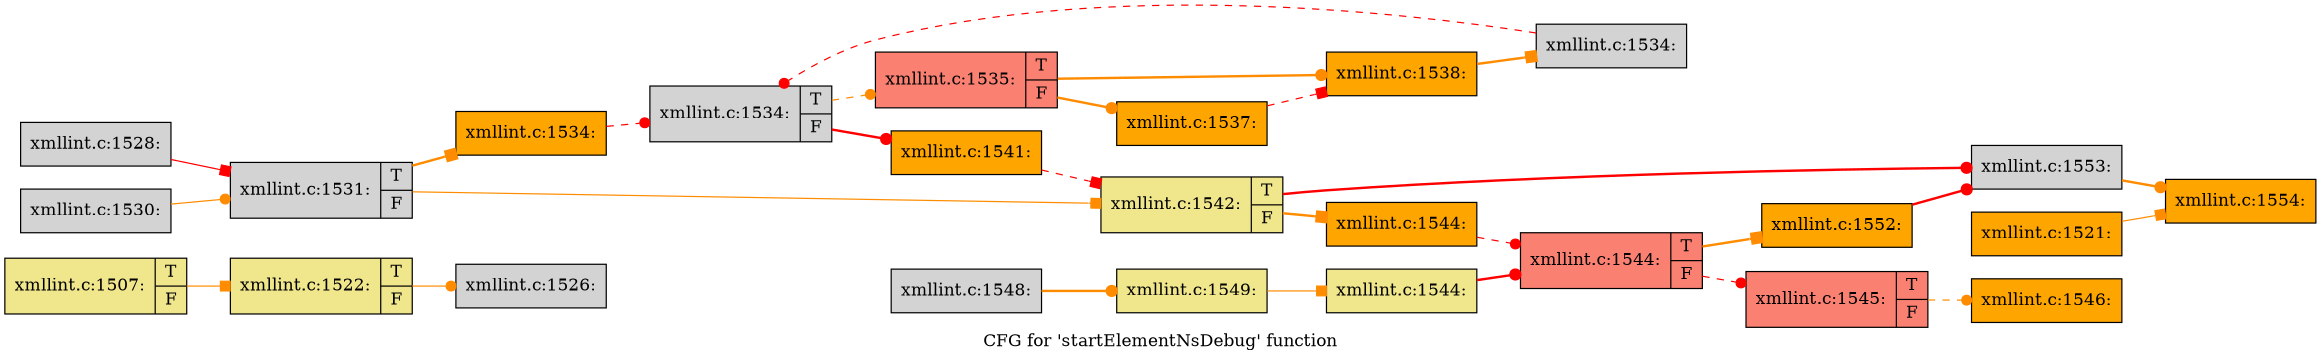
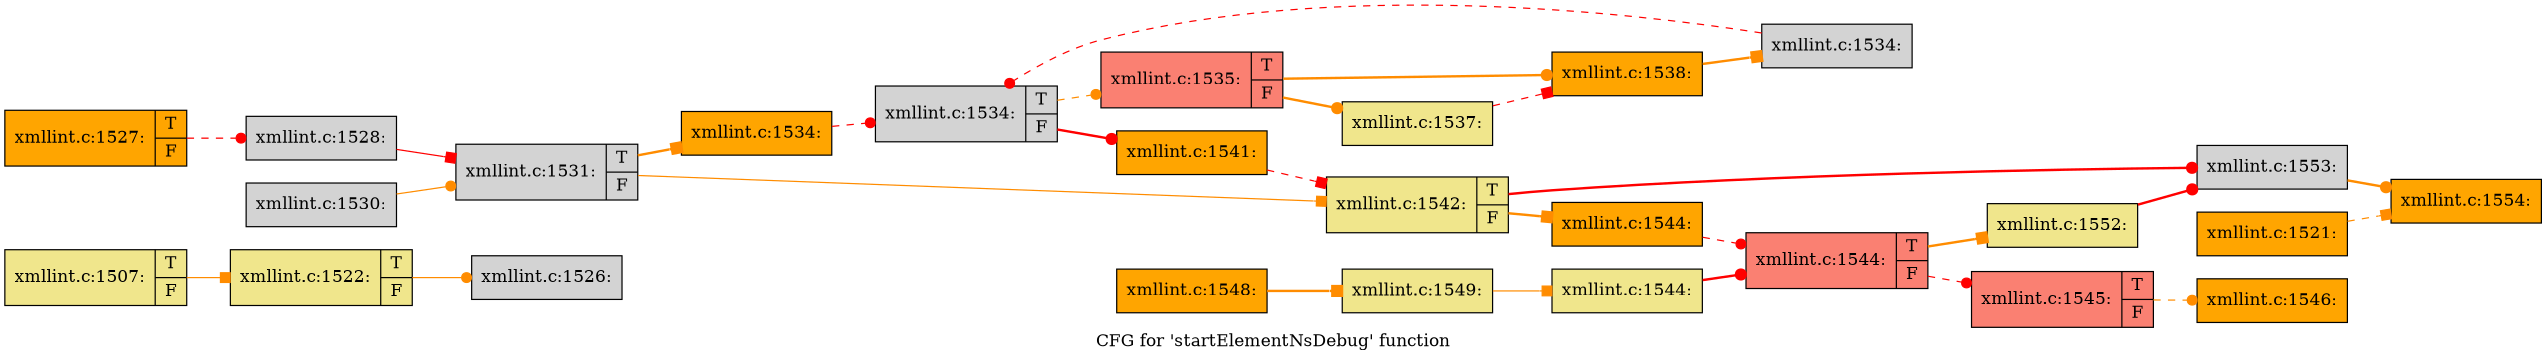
node "xmllint.c:1537:": fillcolor orange -> khaki
node "xmllint.c:1527:": added
edge "xmllint.c:1521:" -> "xmllint.c:1554:": style solid -> dashed
node "xmllint.c:1552:": fillcolor orange -> khaki
node "xmllint.c:1548:": fillcolor lightgrey -> orange
edge "xmllint.c:1548:" -> "xmllint.c:1549:": arrowhead dot -> box
